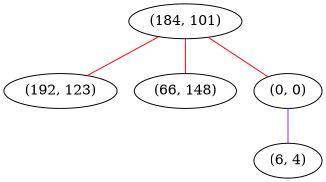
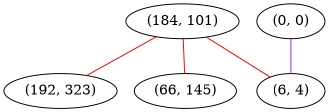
edge "(184, 101)" -- "(0, 0)": now "(184, 101)" -- "(6, 4)"
node "(192, 123)": label "(192, 123)" -> "(192, 323)"
node "(66, 148)": label "(66, 148)" -> "(66, 145)"
